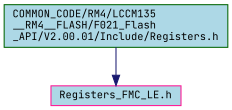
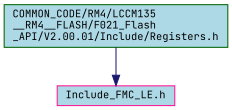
node "Registers_FMC_LE.h": label "Registers_FMC_LE.h" -> "Include_FMC_LE.h"
